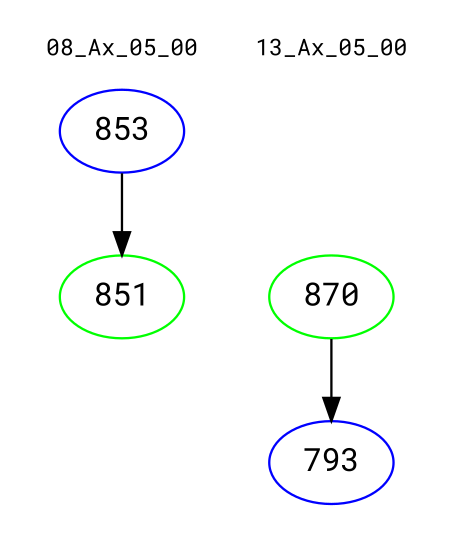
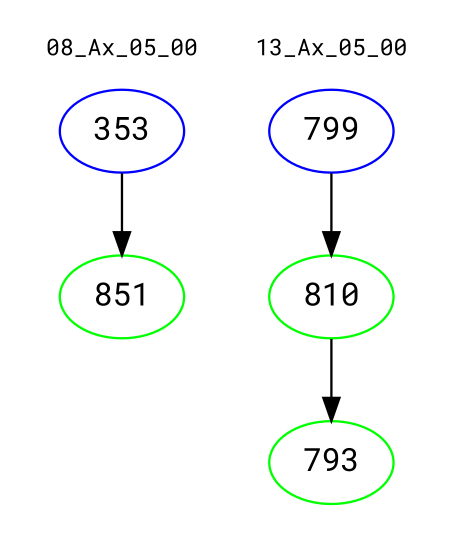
node "853": label "853" -> "353"
node "799": added
node "870": label "870" -> "810"
node "793": color blue -> green
